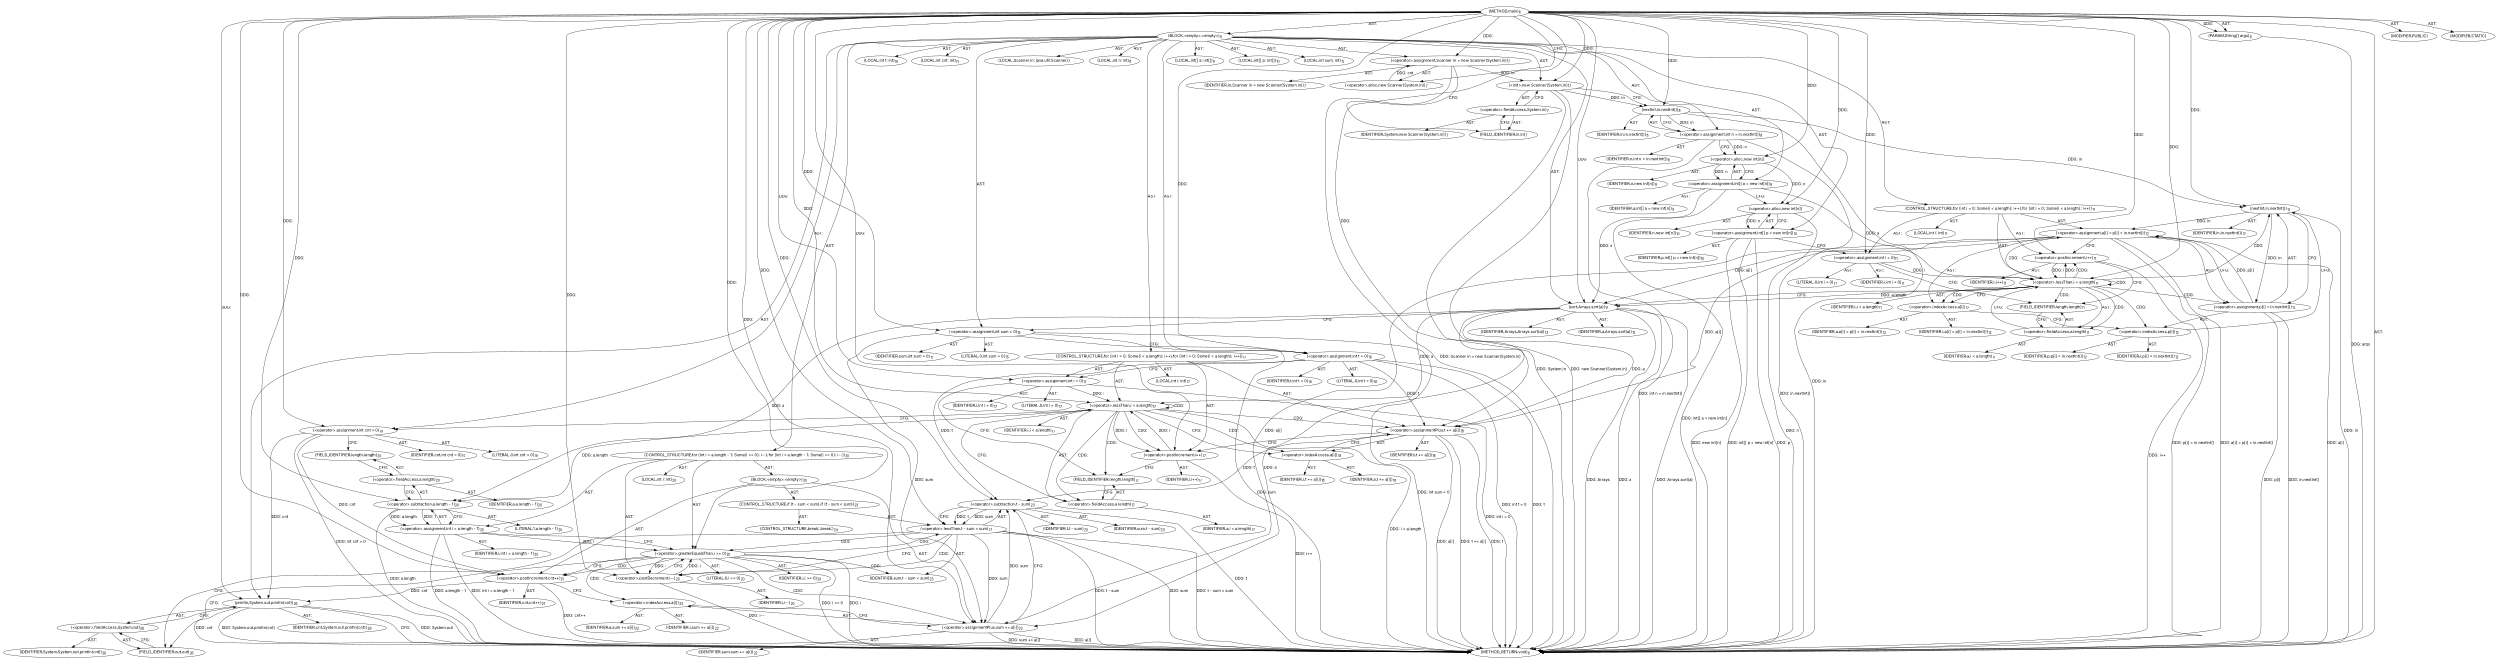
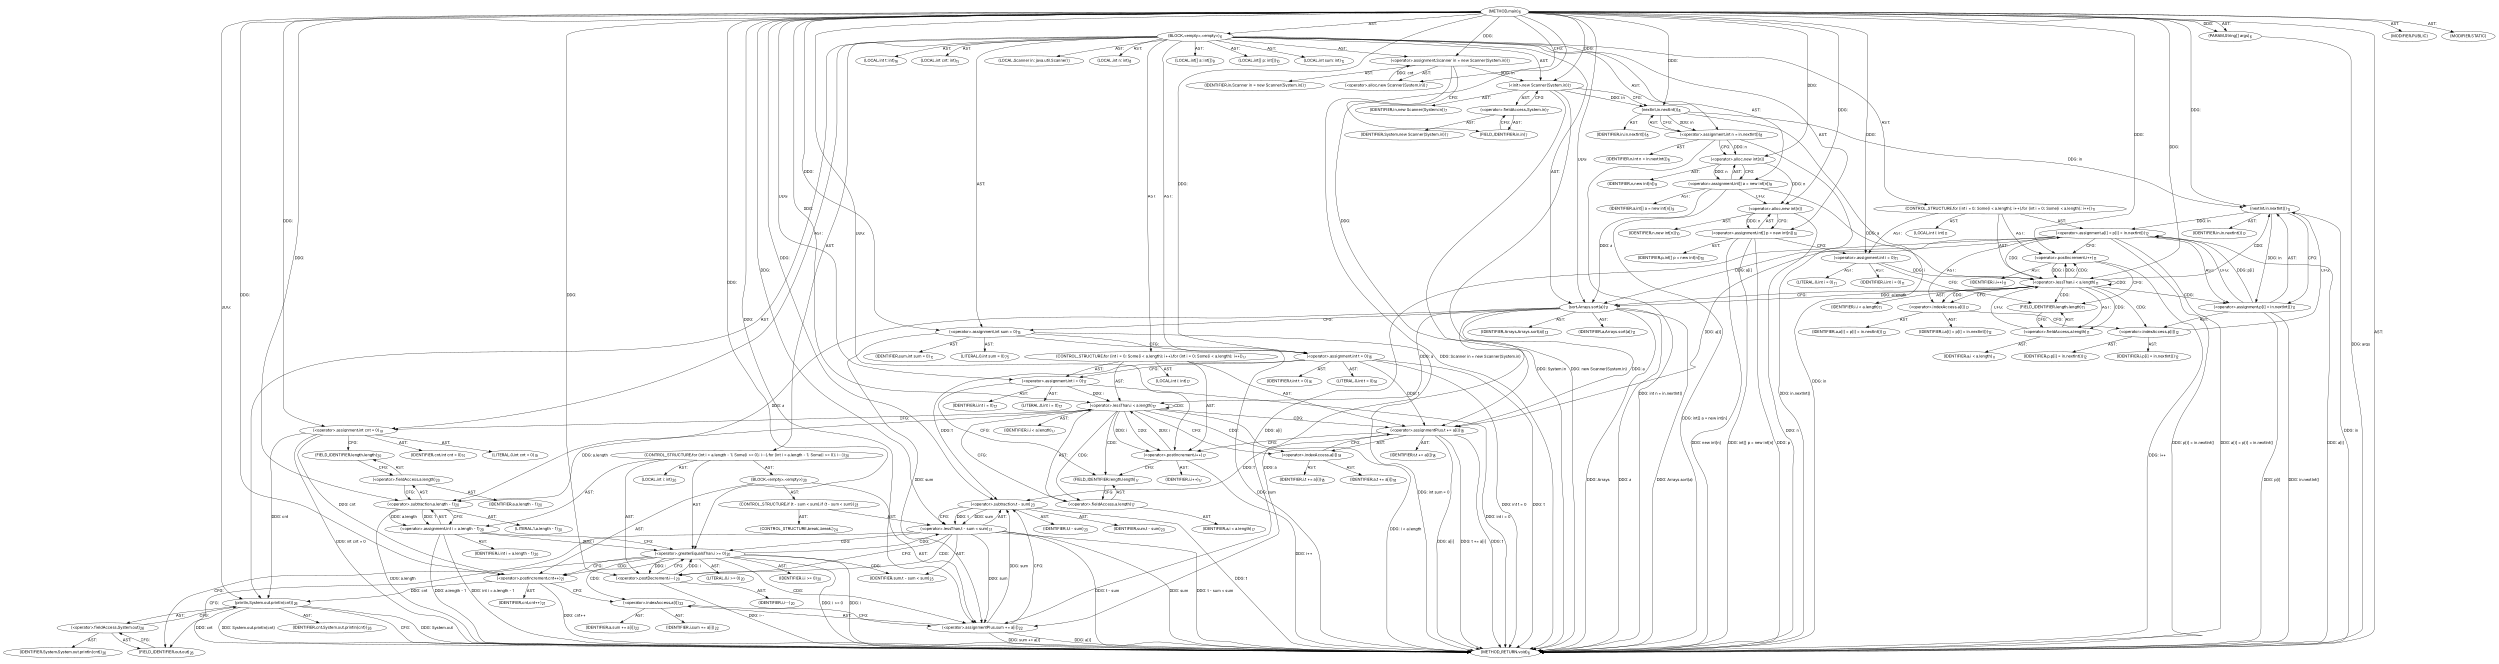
node "(IDENTIFIER,in,new Scanner(System.in))": added
node "(LITERAL,0,int sum = 0)": text "15" -> "75"
node "(IDENTIFIER,sum,sum += a[i])": removed
